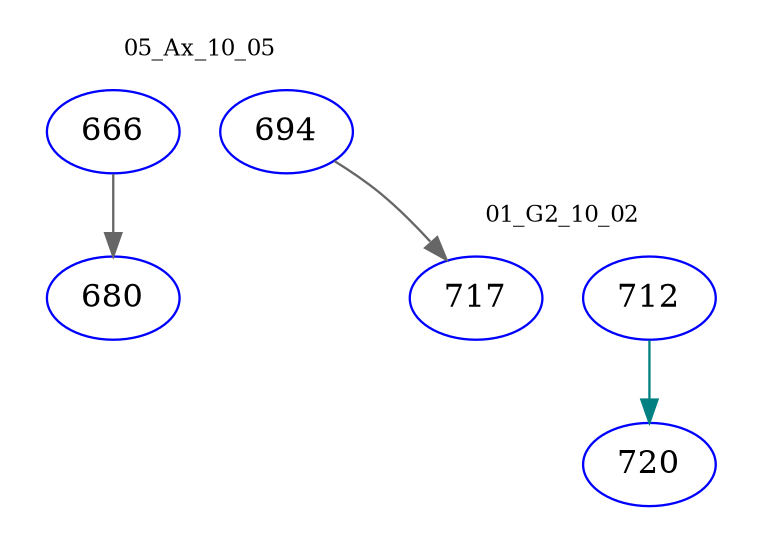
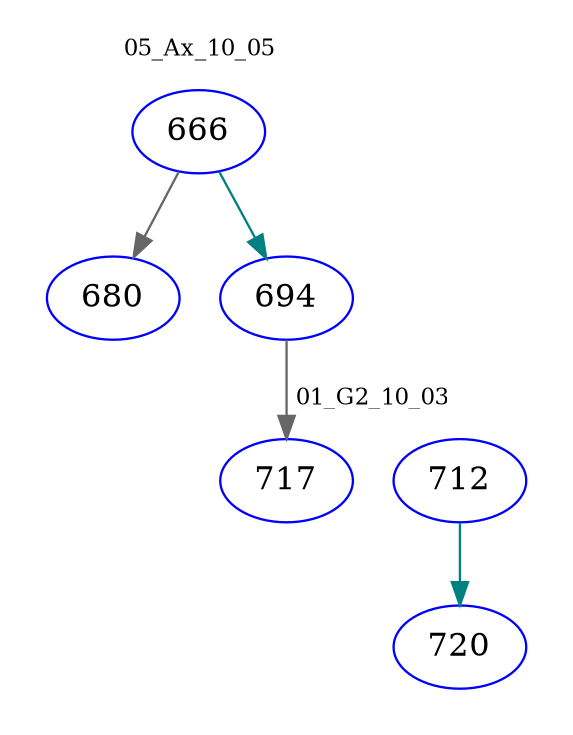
edge "666" -> "694": added
cluster "01_G2_10_02": label "01_G2_10_02" -> "01_G2_10_03"
